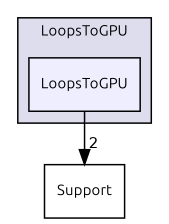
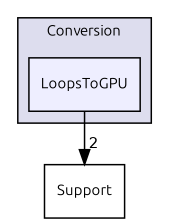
cluster "LoopsToGPU": label "LoopsToGPU" -> "Conversion"
